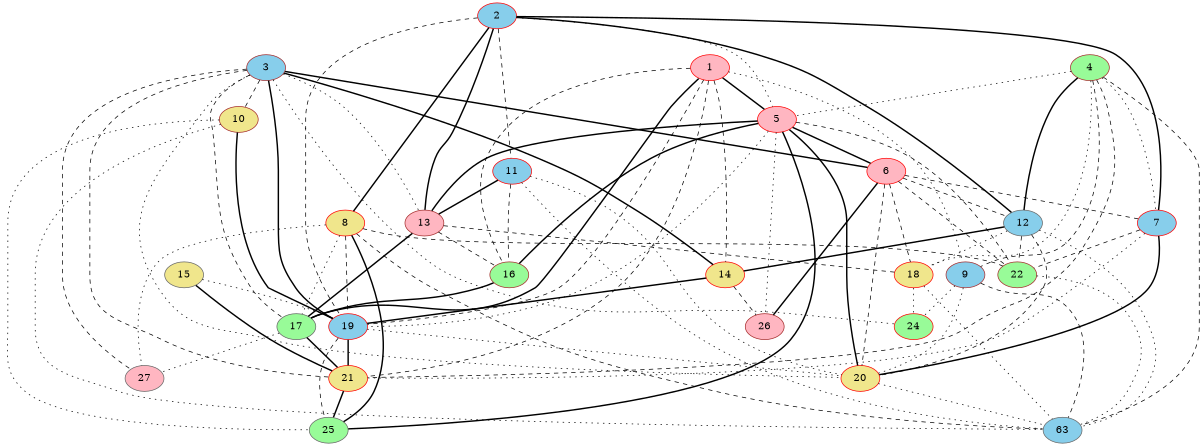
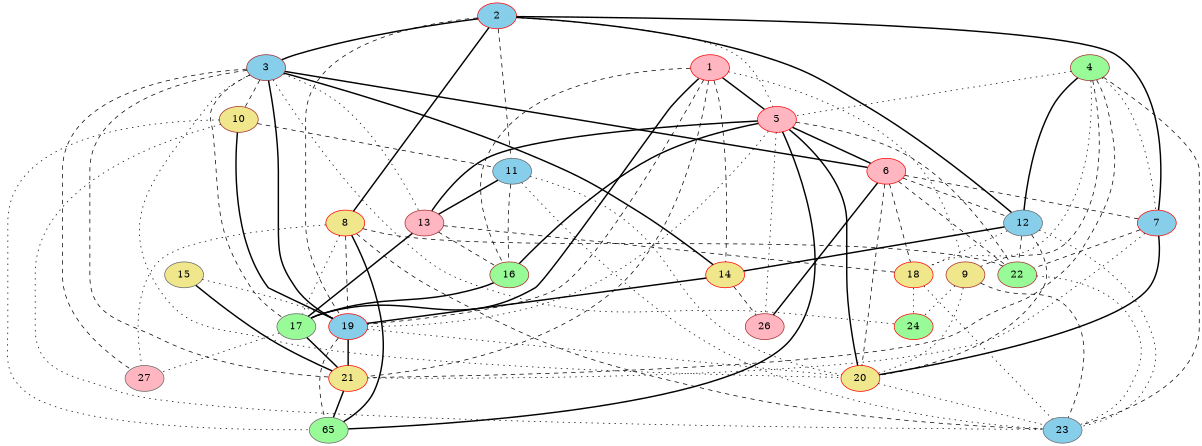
edge "2" -- "13": now "2" -- "3"
edge "10" -- "11": added
node "11": color red -> gray40
node "9": fillcolor skyblue -> khaki
node "25": label "25" -> "65"
node "63": label "63" -> "23"
